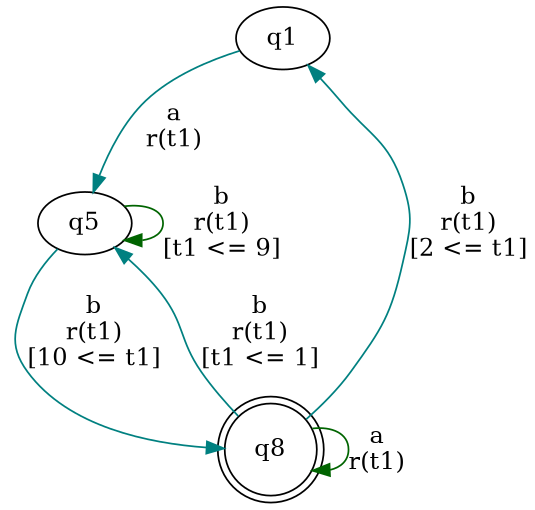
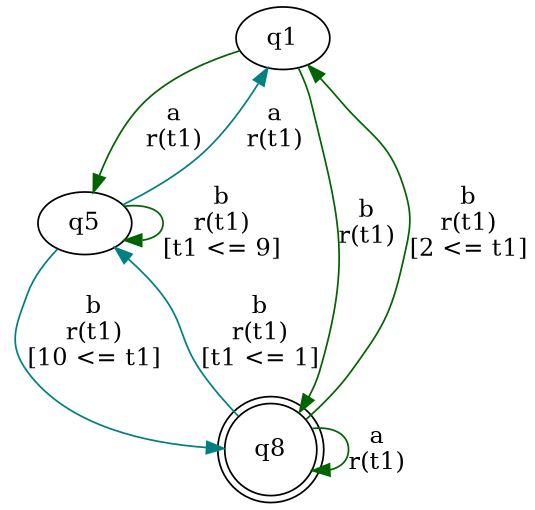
edge "q1" -> "q5": color teal -> darkgreen
edge "q5" -> "q1": added, label "a r(t1)"
edge "q1" -> "q8": added, label "b r(t1)"
edge "q8" -> "q1": color teal -> darkgreen
